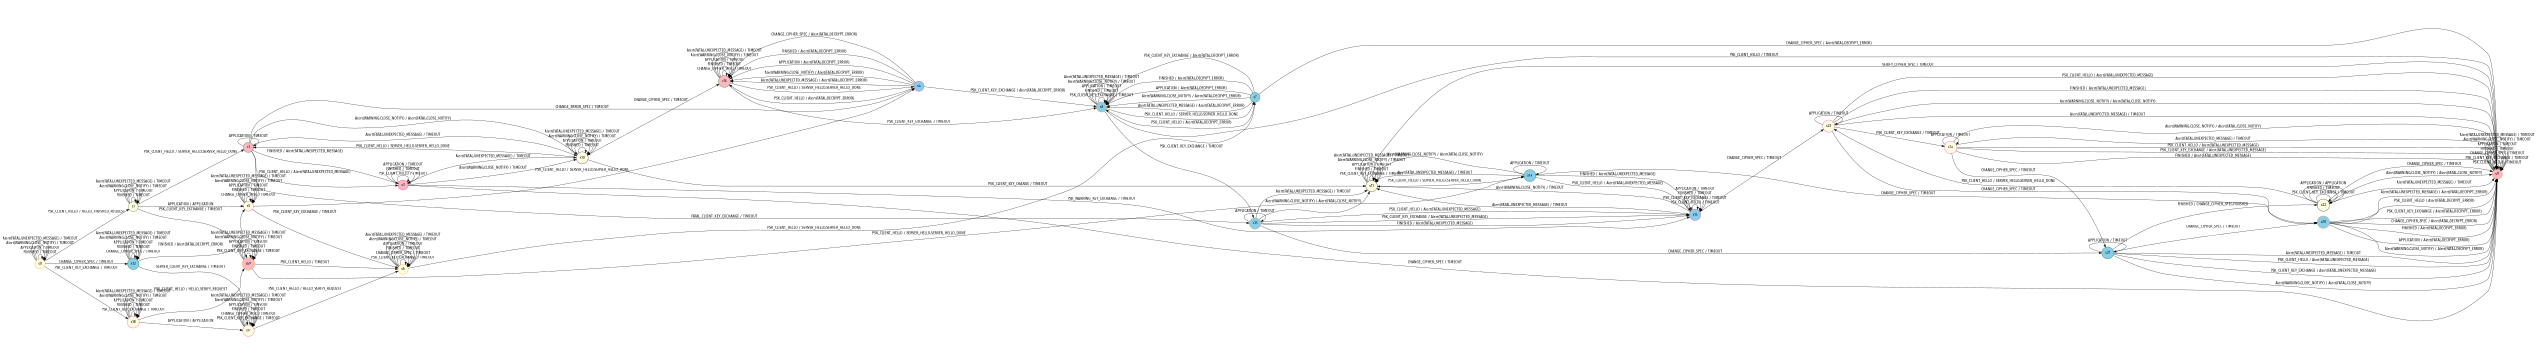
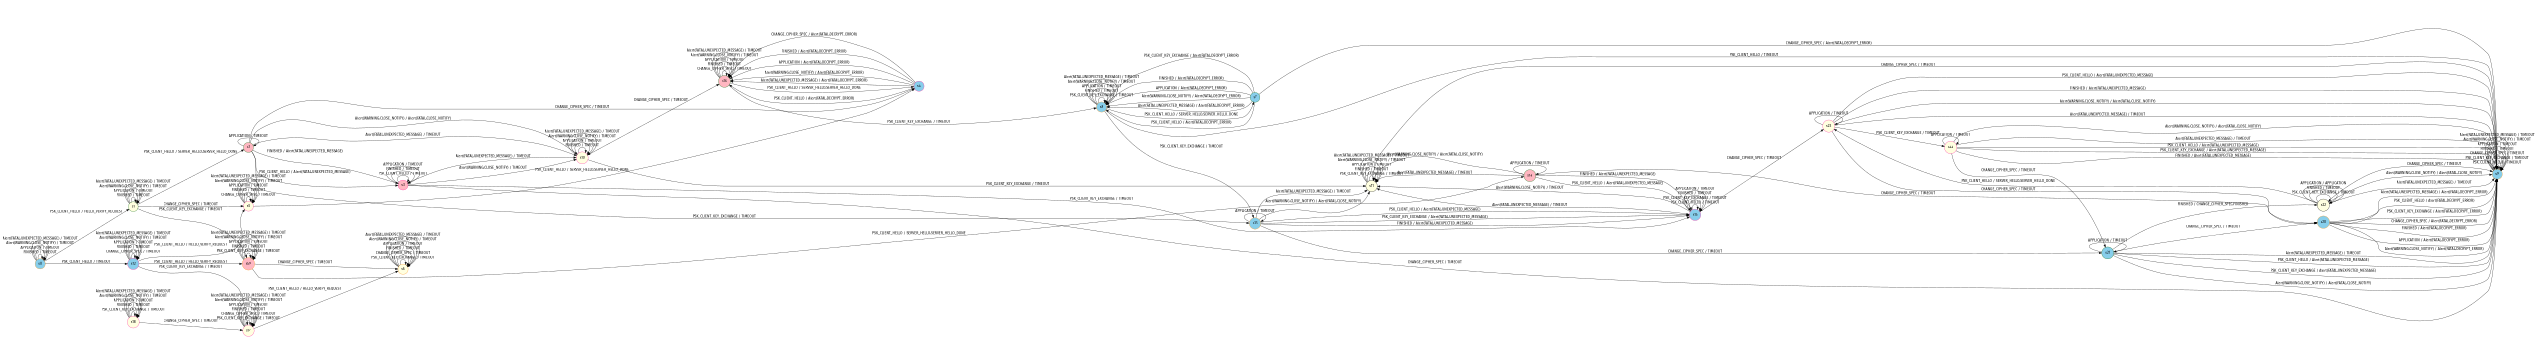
edge "s11" -> "s9": label "VERIFY_CIPHER_SPEC / TIMEOUT" -> "CHANGE_CIPHER_SPEC / TIMEOUT"
edge "s4" -> "s8": removed, label "PSK_CLIENT_KEY_EXCHANGE / Alert(FATAL,DECRYPT_ERROR)"
edge "s2" -> "s4": label "CHANGE_ERROR_SPEC / TIMEOUT" -> "CHANGE_CIPHER_SPEC / TIMEOUT"
node "s24": label "s24" -> "s44"
edge "s10" -> "s2": removed, label "PSK_CLIENT_HELLO / SERVER_HELLO,SERVER_HELLO_DONE"
node "s10": color black -> deeppink
node "s9": fillcolor lightpink -> skyblue
node "s14": fillcolor skyblue -> lightpink
edge "s10" -> "s11": label "PSK_CLIENT_KEY_CHANGE / TIMEOUT" -> "PSK_CLIENT_KEY_EXCHANGE / TIMEOUT"
edge "s11" -> "s14": removed, label "PSK_CLIENT_HELLO / SERVER_HELLO,SERVER_HELLO_DONE"
edge "s3" -> "s15": label "PSK_WARNING_KEY_EXCHANGE / TIMEOUT" -> "PSK_CLIENT_KEY_EXCHANGE / TIMEOUT"
edge "s1" -> "s5": label "APPLICATION / APPLICATION" -> "CHANGE_CIPHER_SPEC / TIMEOUT"
edge "s0" -> "s1": label "PSK_CLIENT_HELLO / HELLO_FINISHED_REQUEST" -> "PSK_CLIENT_HELLO / HELLO_VERIFY_REQUEST"
edge "s2" -> "s13": label "FATAL_CLIENT_KEY_EXCHANGE / TIMEOUT" -> "PSK_CLIENT_KEY_EXCHANGE / TIMEOUT"
edge "s6" -> "s7": removed, label "PSK_CLIENT_HELLO / SERVER_HELLO,SERVER_HELLO_DONE"
edge "s5" -> "s6": removed, label "PSK_CLIENT_KEY_EXCHANGE / TIMEOUT"
edge "s12" -> "s5": label "FINISHED / Alert(FATAL,DECRYPT_ERROR)" -> "PSK_CLIENT_HELLO / HELLO_VERIFY_REQUEST"
edge "s0" -> "s12": label "CHANGE_CIPHER_SPEC / TIMEOUT" -> "PSK_CLIENT_HELLO / TIMEOUT"
edge "s59" -> "s6": label "PSK_CLIENT_HELLO / TIMEOUT" -> "CHANGE_CIPHER_SPEC / TIMEOUT"
node "s0": fillcolor lightyellow -> skyblue
node "s12": color darkgreen -> deeppink
edge "s12" -> "s17": label "SERVER_CLIENT_KEY_EXCHANGE / TIMEOUT" -> "PSK_CLIENT_KEY_EXCHANGE / TIMEOUT"
edge "s0" -> "s18": removed, label "PSK_CLIENT_KEY_EXCHANGE / TIMEOUT"
edge "s18" -> "s59": now "s12" -> "s59"
edge "s18" -> "s17": label "APPLICATION / APPLICATION" -> "CHANGE_CIPHER_SPEC / TIMEOUT"
